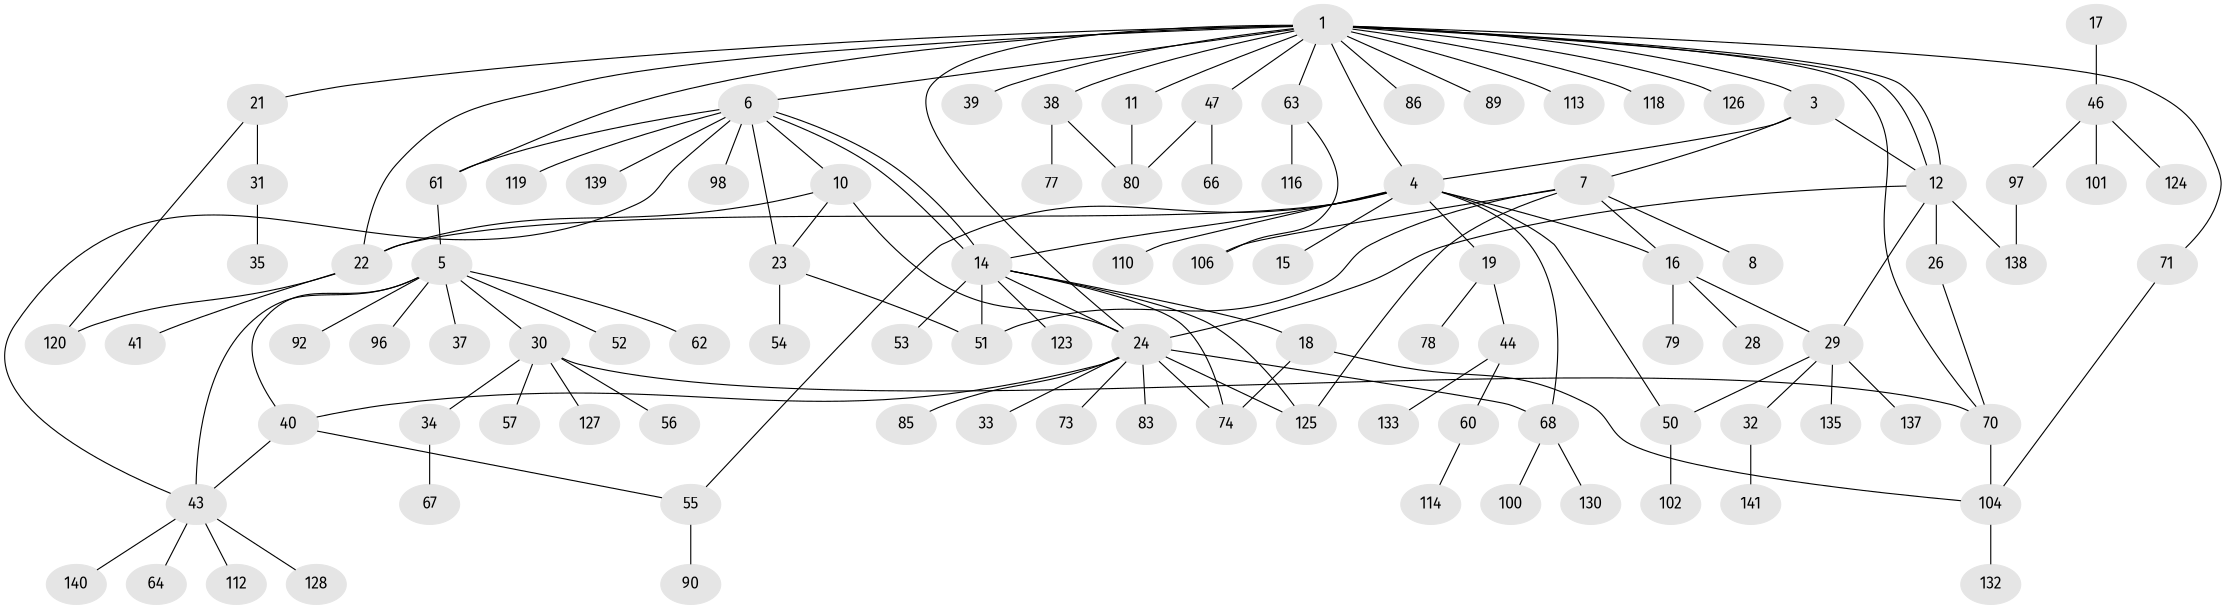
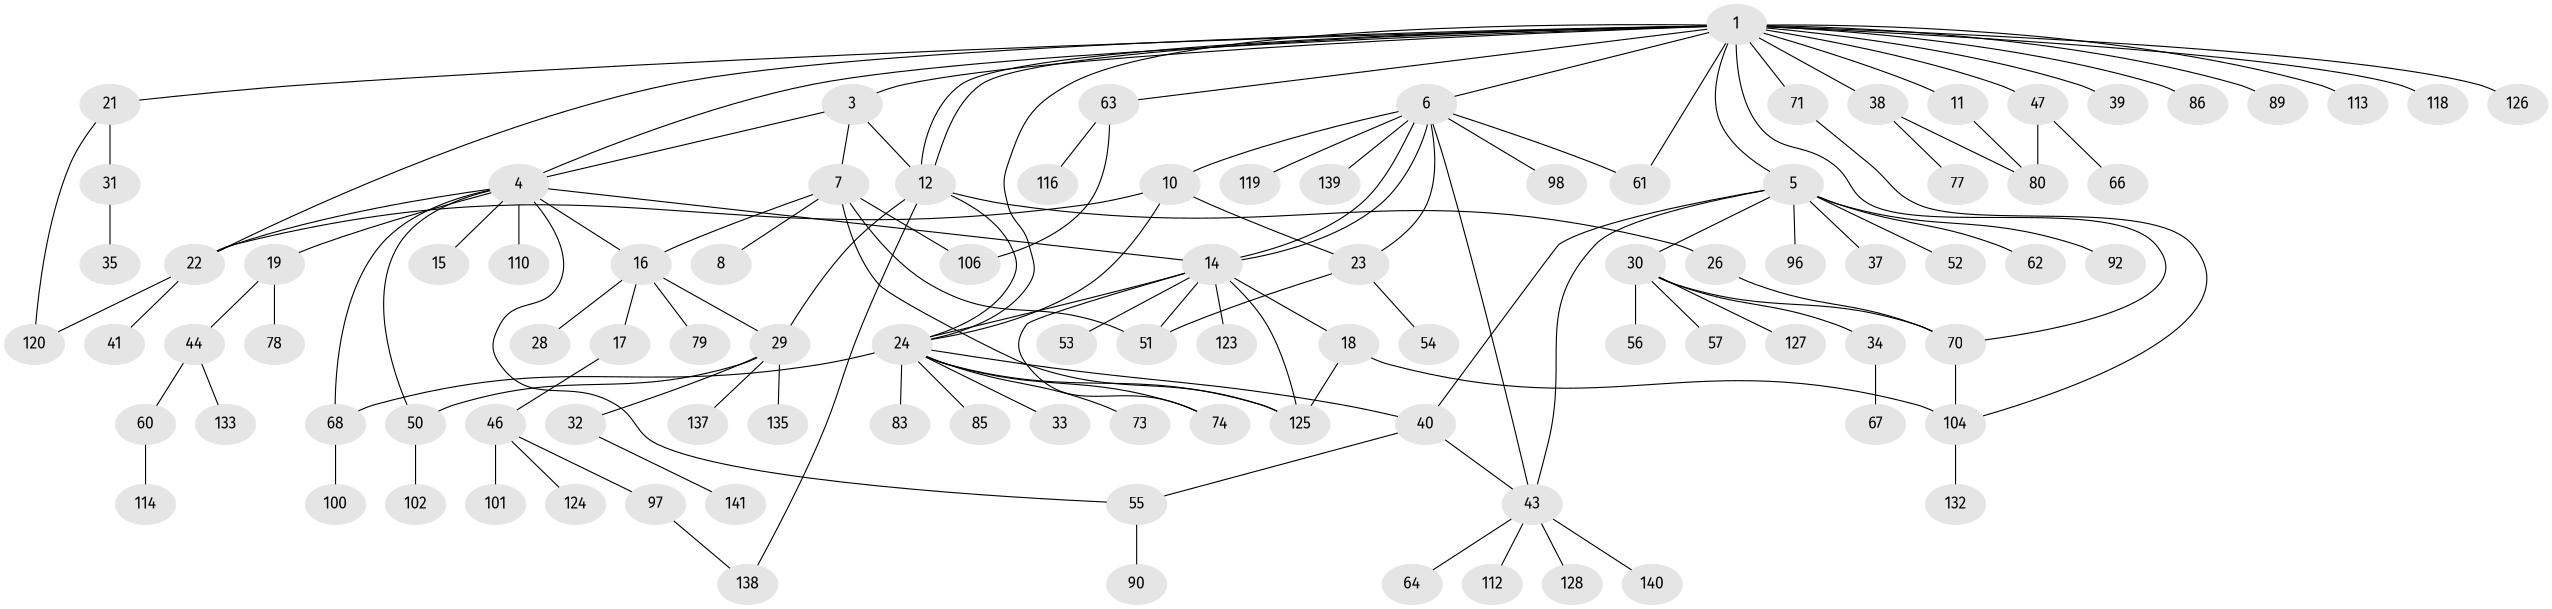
edge "61" -- "5": now "1" -- "5"
edge "16" -- "17": added
edge "18" -- "74": now "18" -- "125"
node "130": removed
